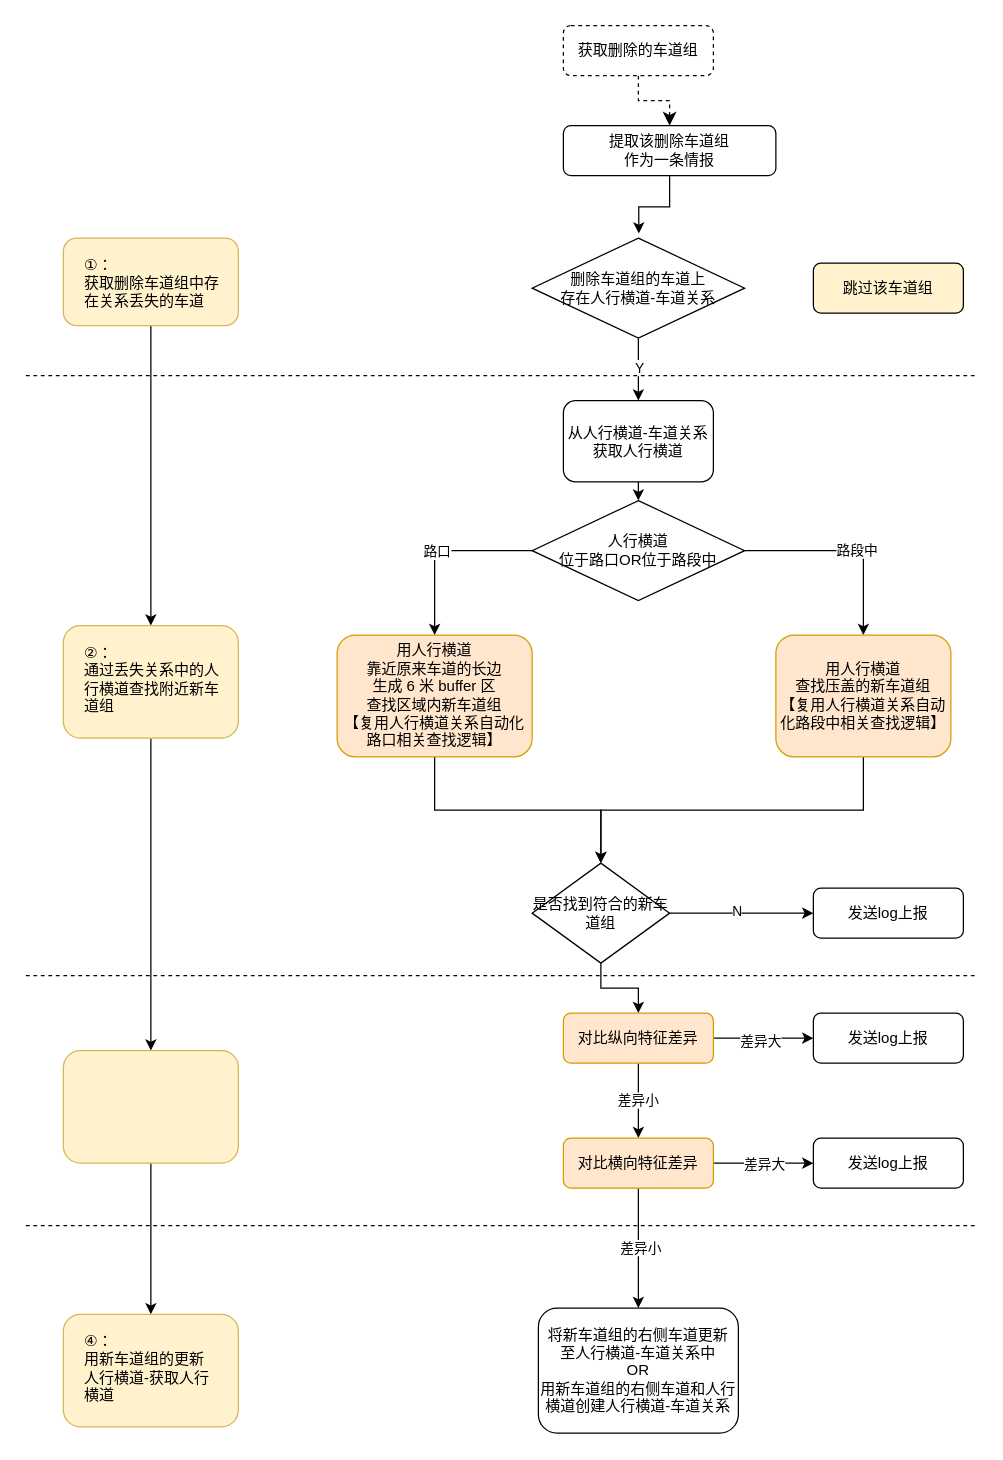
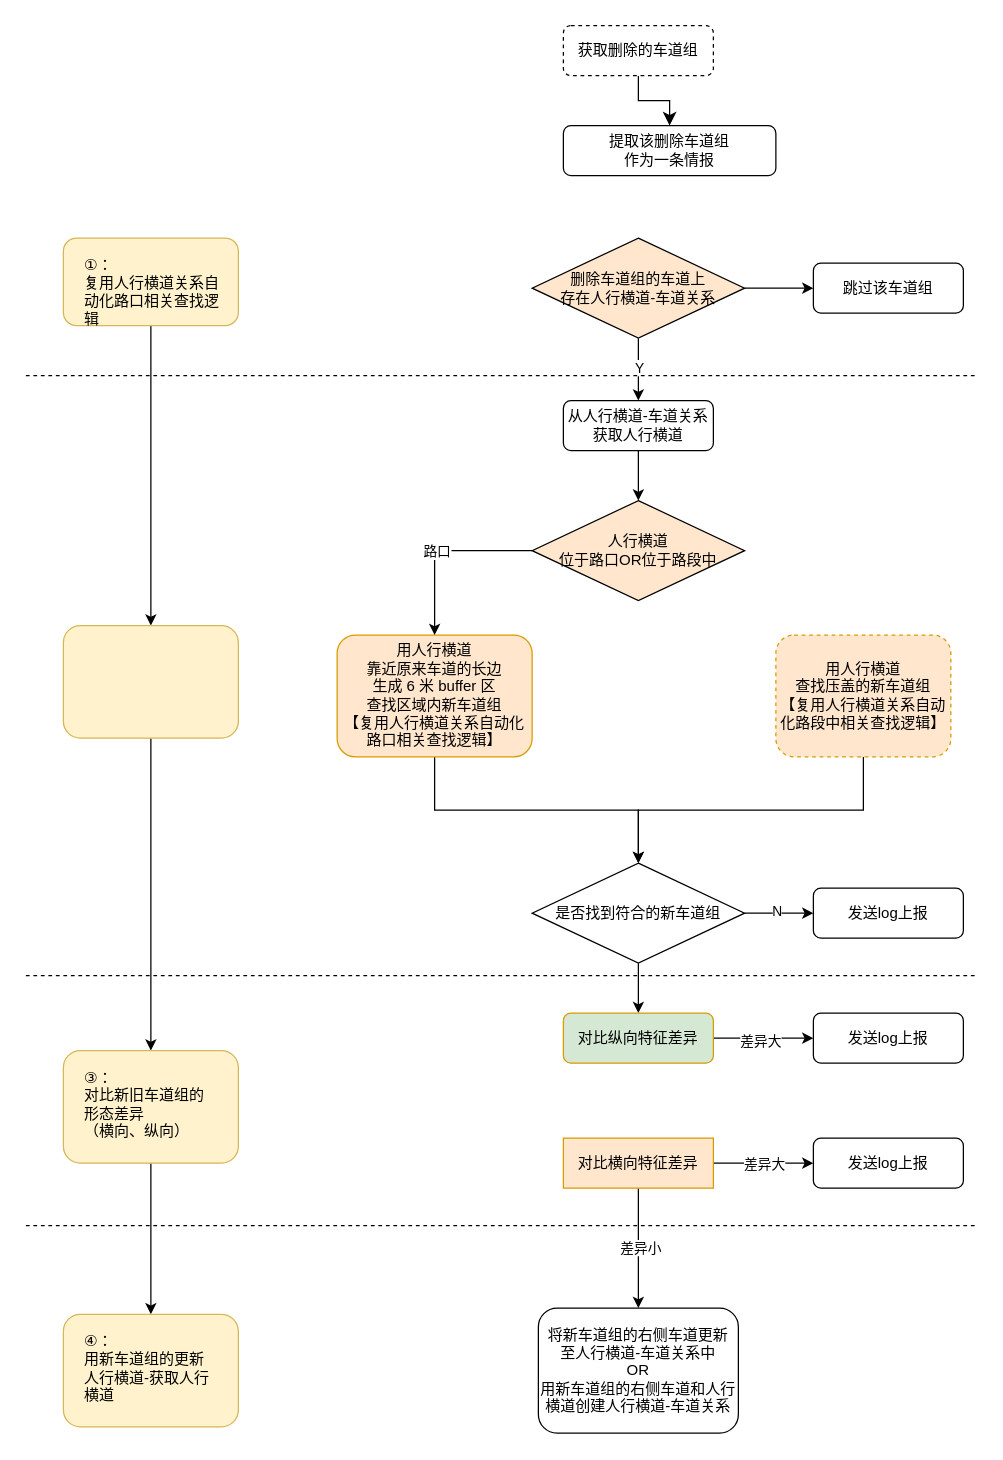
edge "获取删除的车道组" -> "提取该删除车道组 作为一条情报": style dashed -> solid
edge "提取该删除车道组 作为一条情报" -> "删除车道组的车道上 存在人行横道-车道关系": removed
node "①：获取删除车道组中存在关系丢失的车道": label "①：获取删除车道组中存在关系丢失的车道" -> "①：复用人行横道关系自动化路口相关查找逻辑"
node "删除车道组的车道上 存在人行横道-车道关系": fillcolor #ffffff -> #ffe6cc
edge "删除车道组的车道上 存在人行横道-车道关系" -> "跳过该车道组": added
node "跳过该车道组": fillcolor #fff2cc -> #ffffff
node "从人行横道-车道关系 获取人行横道": size 150x81 -> 150x50
node "人行横道 位于路口OR位于路段中": fillcolor #ffffff -> #ffe6cc
edge "人行横道 位于路口OR位于路段中" -> "用人行横道 查找压盖的新车道组 【复用人行横道关系自动化路段中相关查找逻辑】": removed, label "路段中"
node "②：通过丢失关系中的人行横道查找附近新车道组": removed
node "用人行横道 查找压盖的新车道组 【复用人行横道关系自动化路段中相关查找逻辑】": style solid -> dashed
node "是否找到符合的新车道组": size 138x100 -> 213x100
node "对比纵向特征差异": fillcolor #ffe6cc -> #d5e8d4
edge "对比纵向特征差异" -> "对比横向特征差异": removed, label "差异小"
node "③：对比新旧车道组的 形态差异 （横向、纵向）": added
node "对比横向特征差异": shape rounded rectangle -> rectangle
